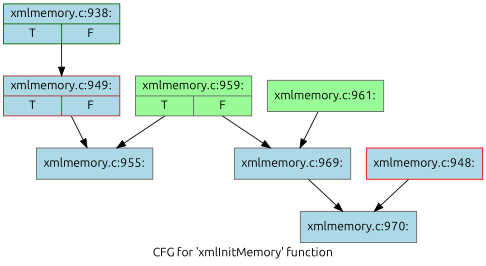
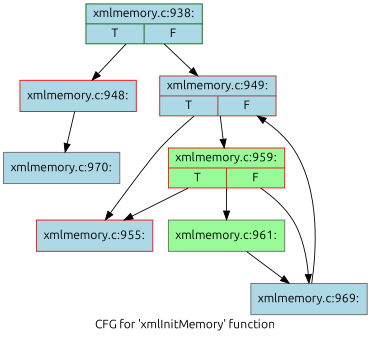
edge "xmlmemory.c:938:" -> "xmlmemory.c:948:": added
node "xmlmemory.c:959:": color gray40 -> red
edge "xmlmemory.c:949:" -> "xmlmemory.c:959:": added
node "xmlmemory.c:955:": color gray40 -> red
edge "xmlmemory.c:969:" -> "xmlmemory.c:970:": now "xmlmemory.c:969:" -> "xmlmemory.c:949:"
edge "xmlmemory.c:959:" -> "xmlmemory.c:961:": added
